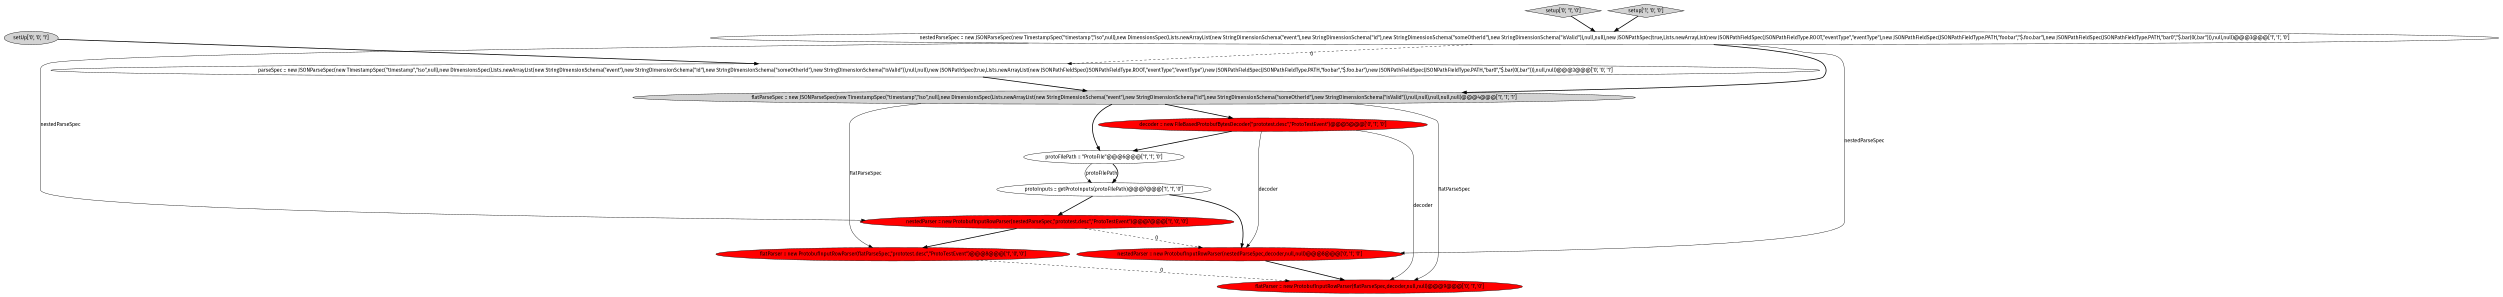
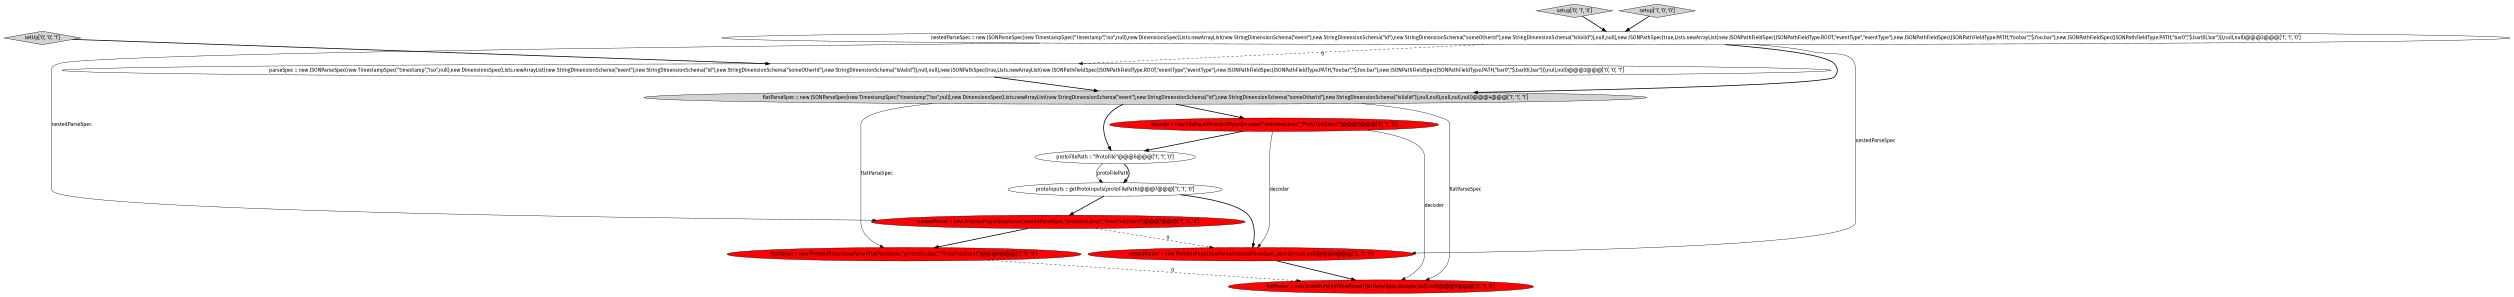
node "setUp['0', '0', '1']": shape ellipse -> diamond
